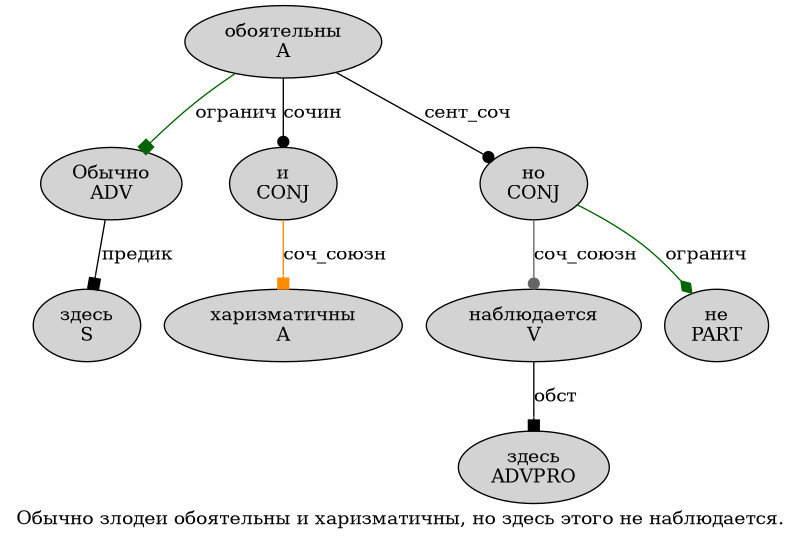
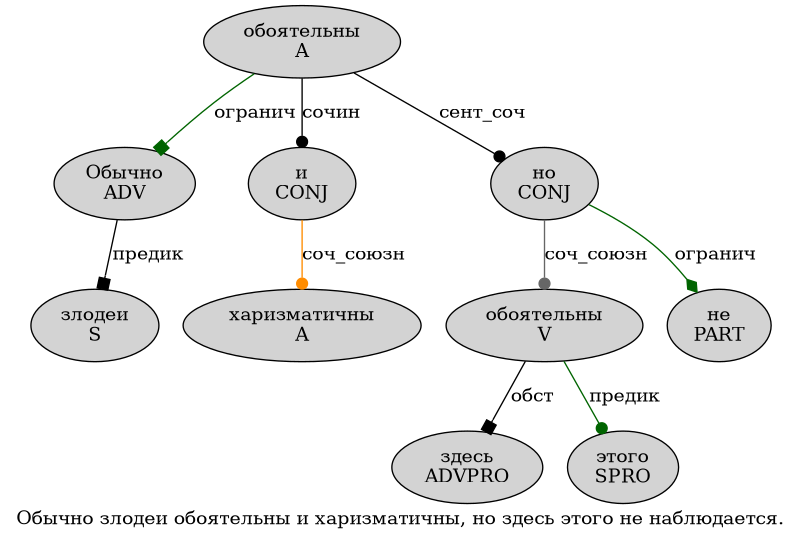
edge "и CONJ" -> "харизматичны A": arrowhead box -> dot
node "здесь S": label "здесь S" -> "злодеи S"
node "наблюдается V": label "наблюдается V" -> "обоятельны V"
node "этого SPRO": added
